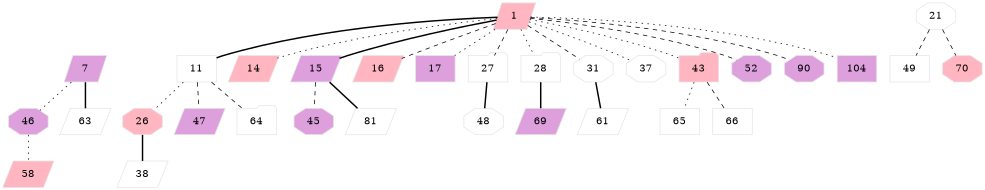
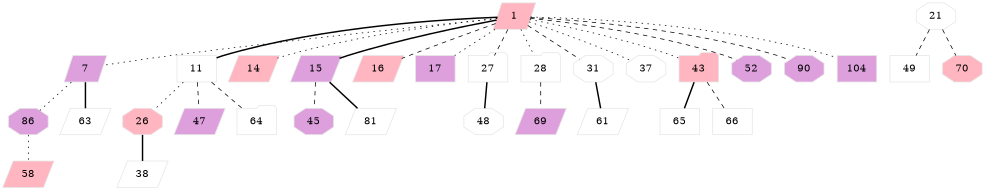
edge "1" -- "7": added
edge "28" -- "69": style bold -> dashed
edge "43" -- "65": style dotted -> bold
node "46": label "46" -> "86"
